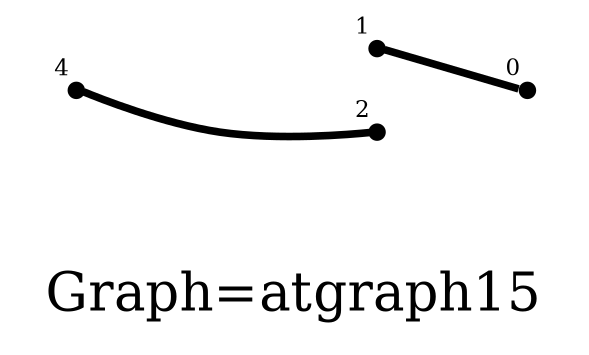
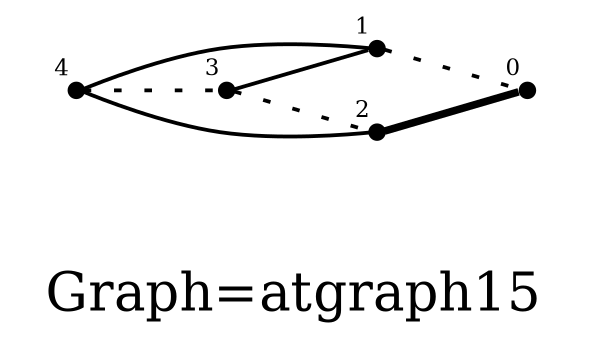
edge "1" -- "4": added
edge "1" -- "0": style bold -> dotted
node "3": added
edge "0" -- "2": added
edge "4" -- "2": style bold -> solid
